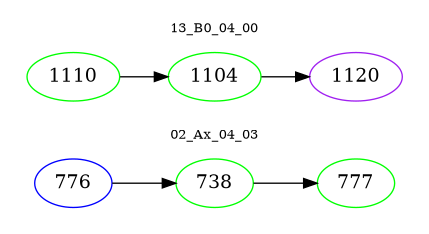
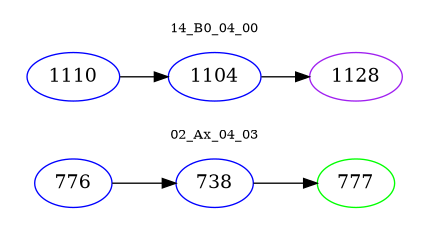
cluster "13_B0_04_00": label "13_B0_04_00" -> "14_B0_04_00"
node "1110": color green -> blue
node "1104": color green -> blue
node "1120": label "1120" -> "1128"
node "738": color green -> blue
